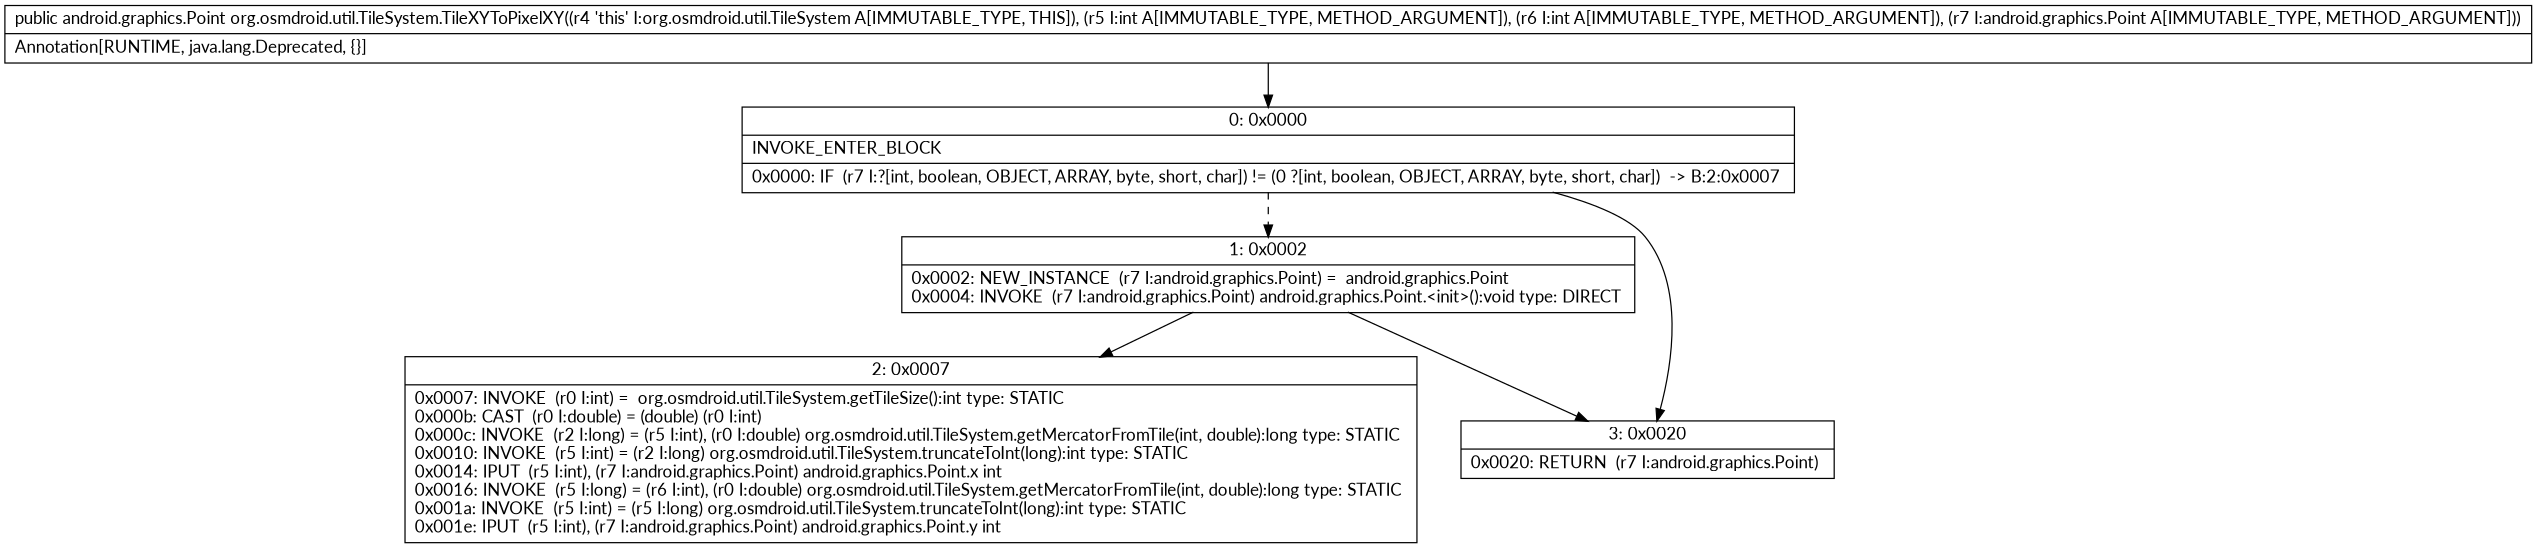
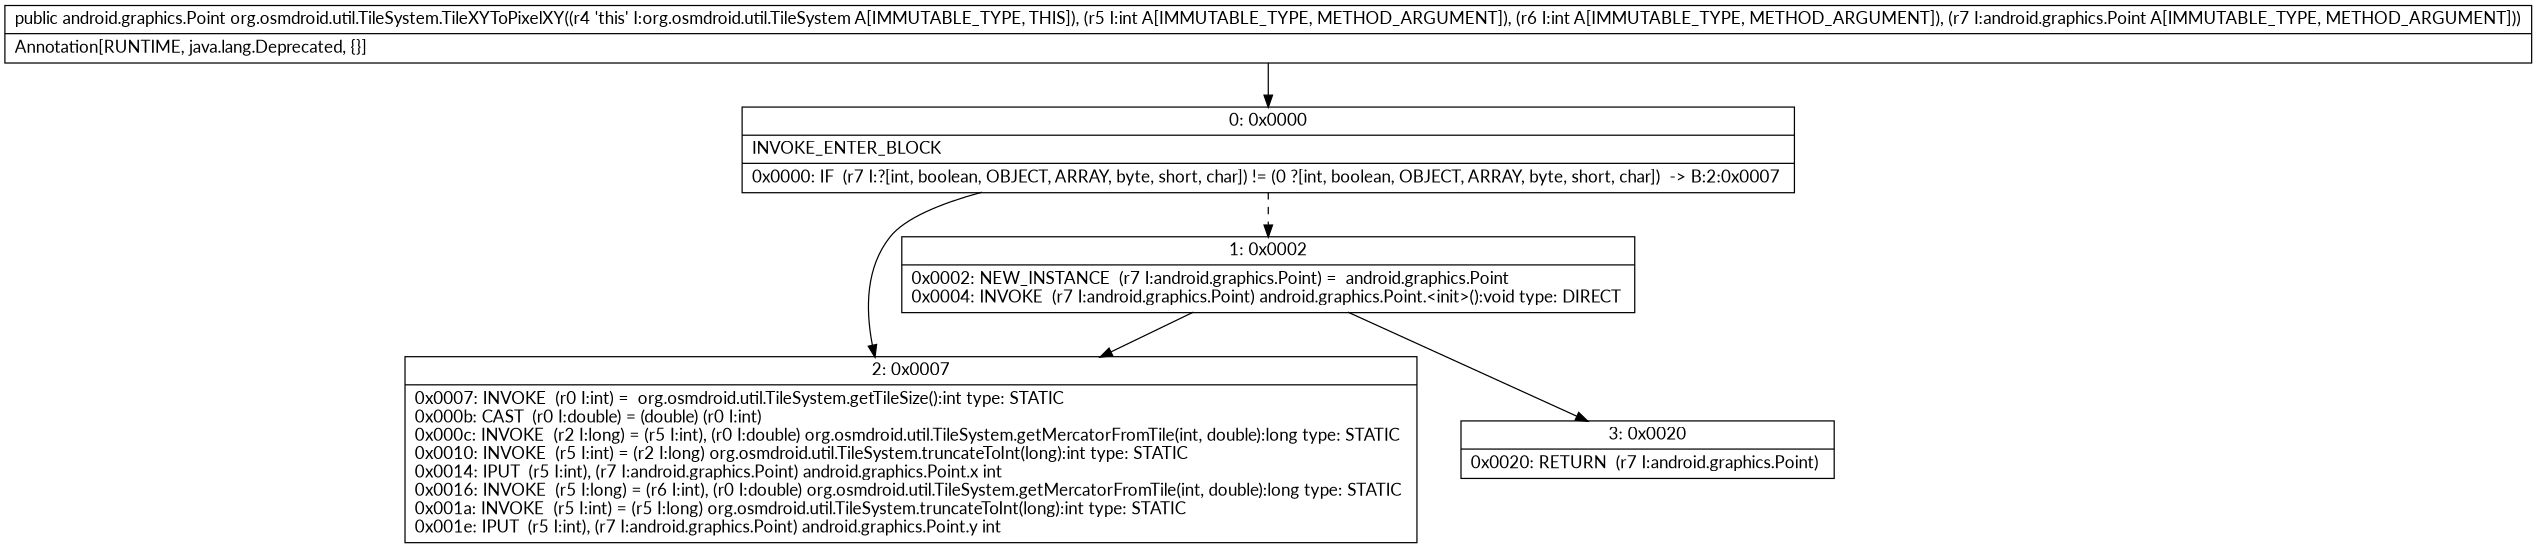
edge "0: 0x0000" -> "3: 0x0020": now "0: 0x0000" -> "2: 0x0007"
